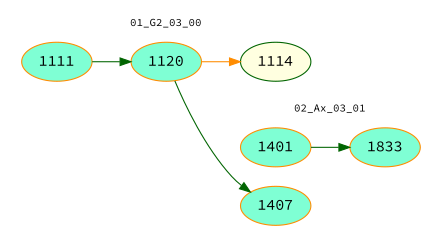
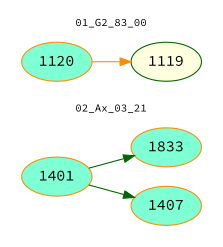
cluster "01_G2_03_00": label "01_G2_03_00" -> "01_G2_83_00"
node "1111": removed
node "1114": label "1114" -> "1119"
cluster "02_Ax_03_01": label "02_Ax_03_01" -> "02_Ax_03_21"
edge "1120" -> "1407": now "1401" -> "1407"
